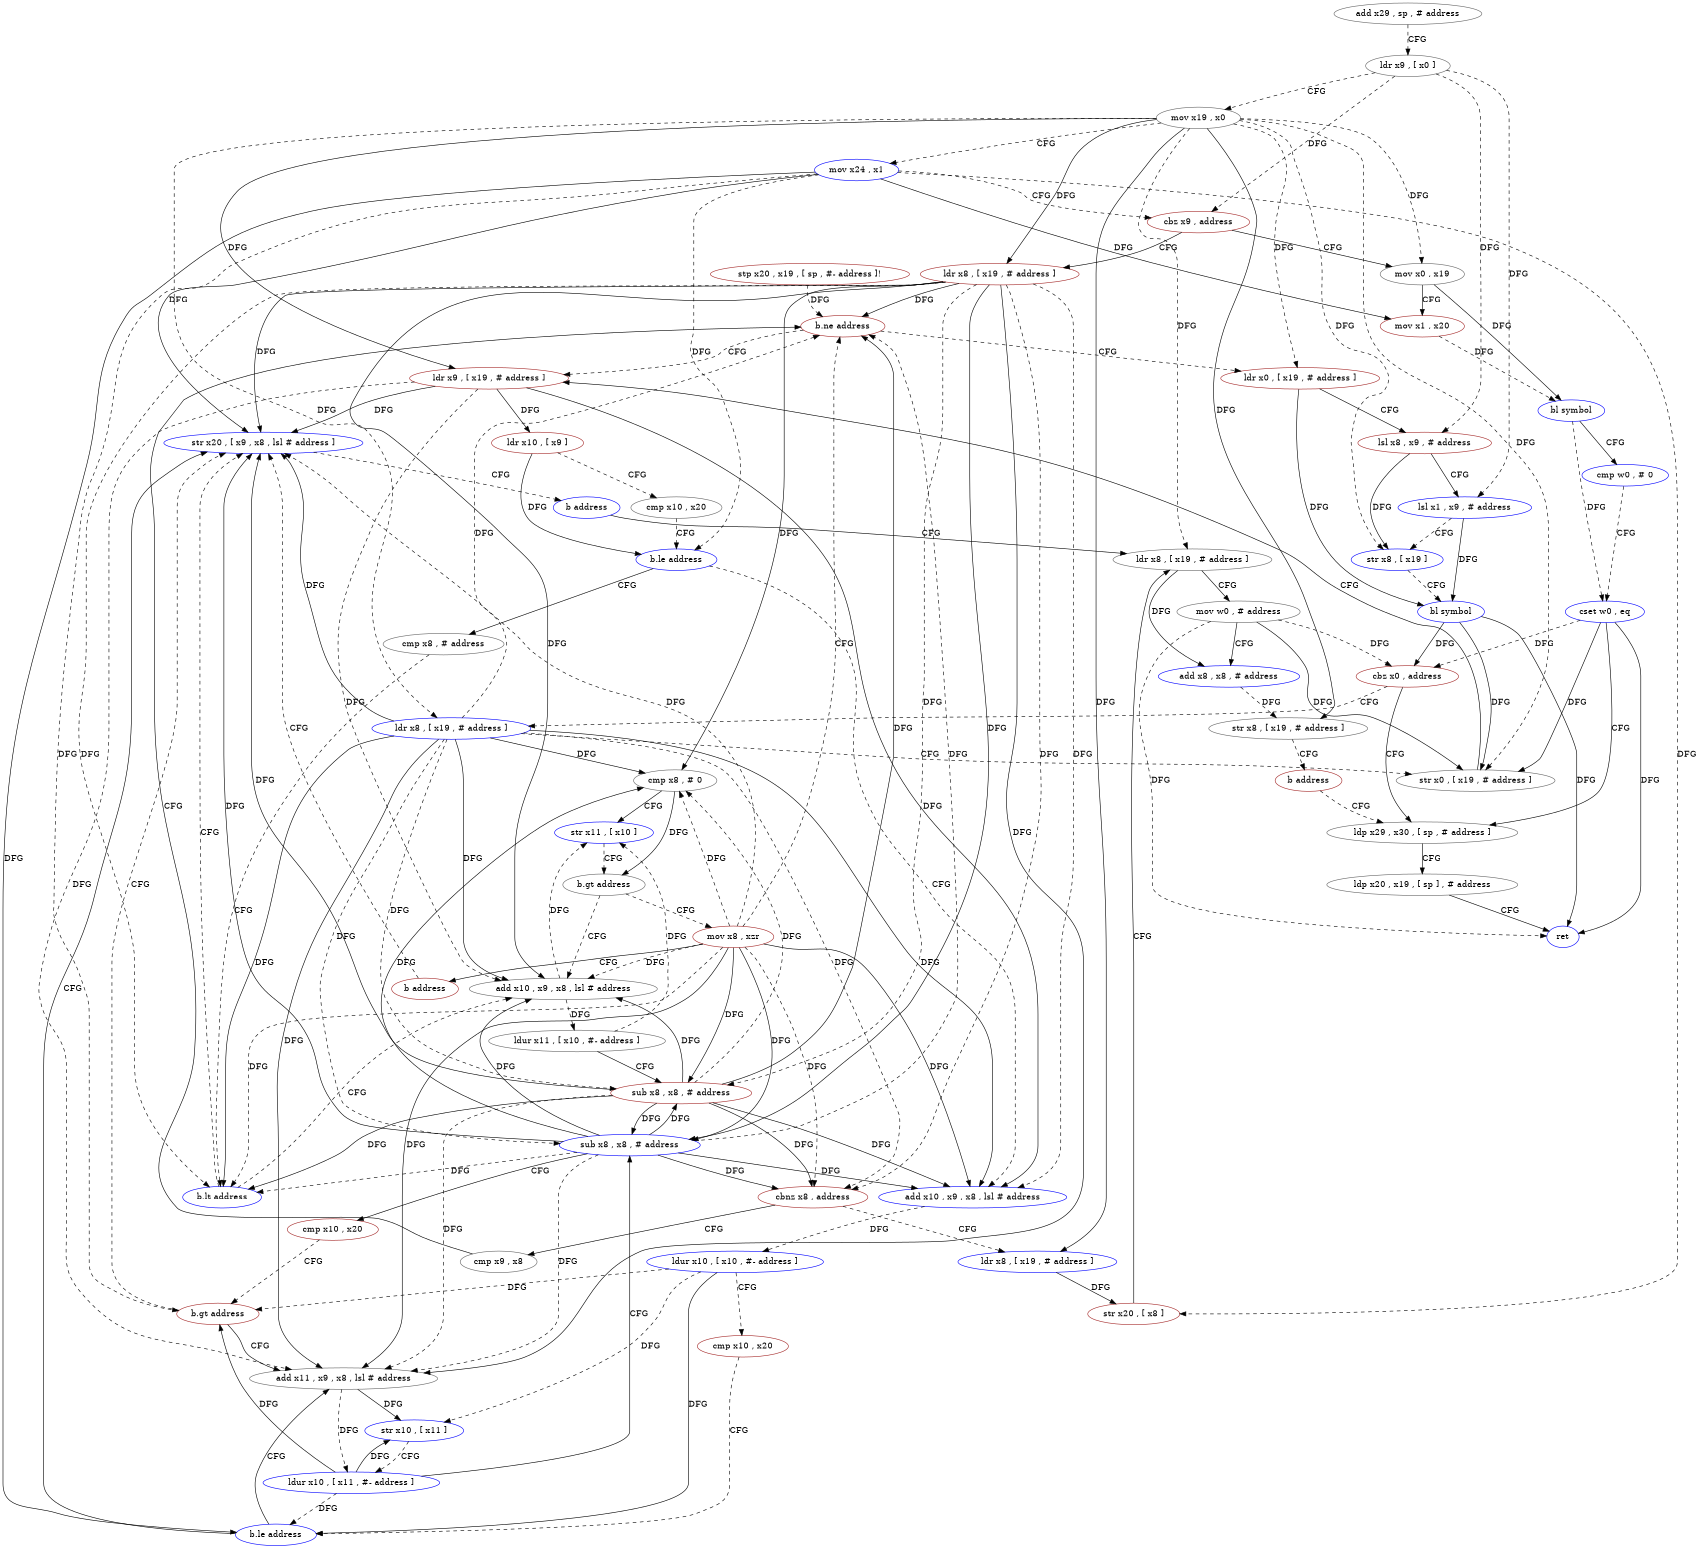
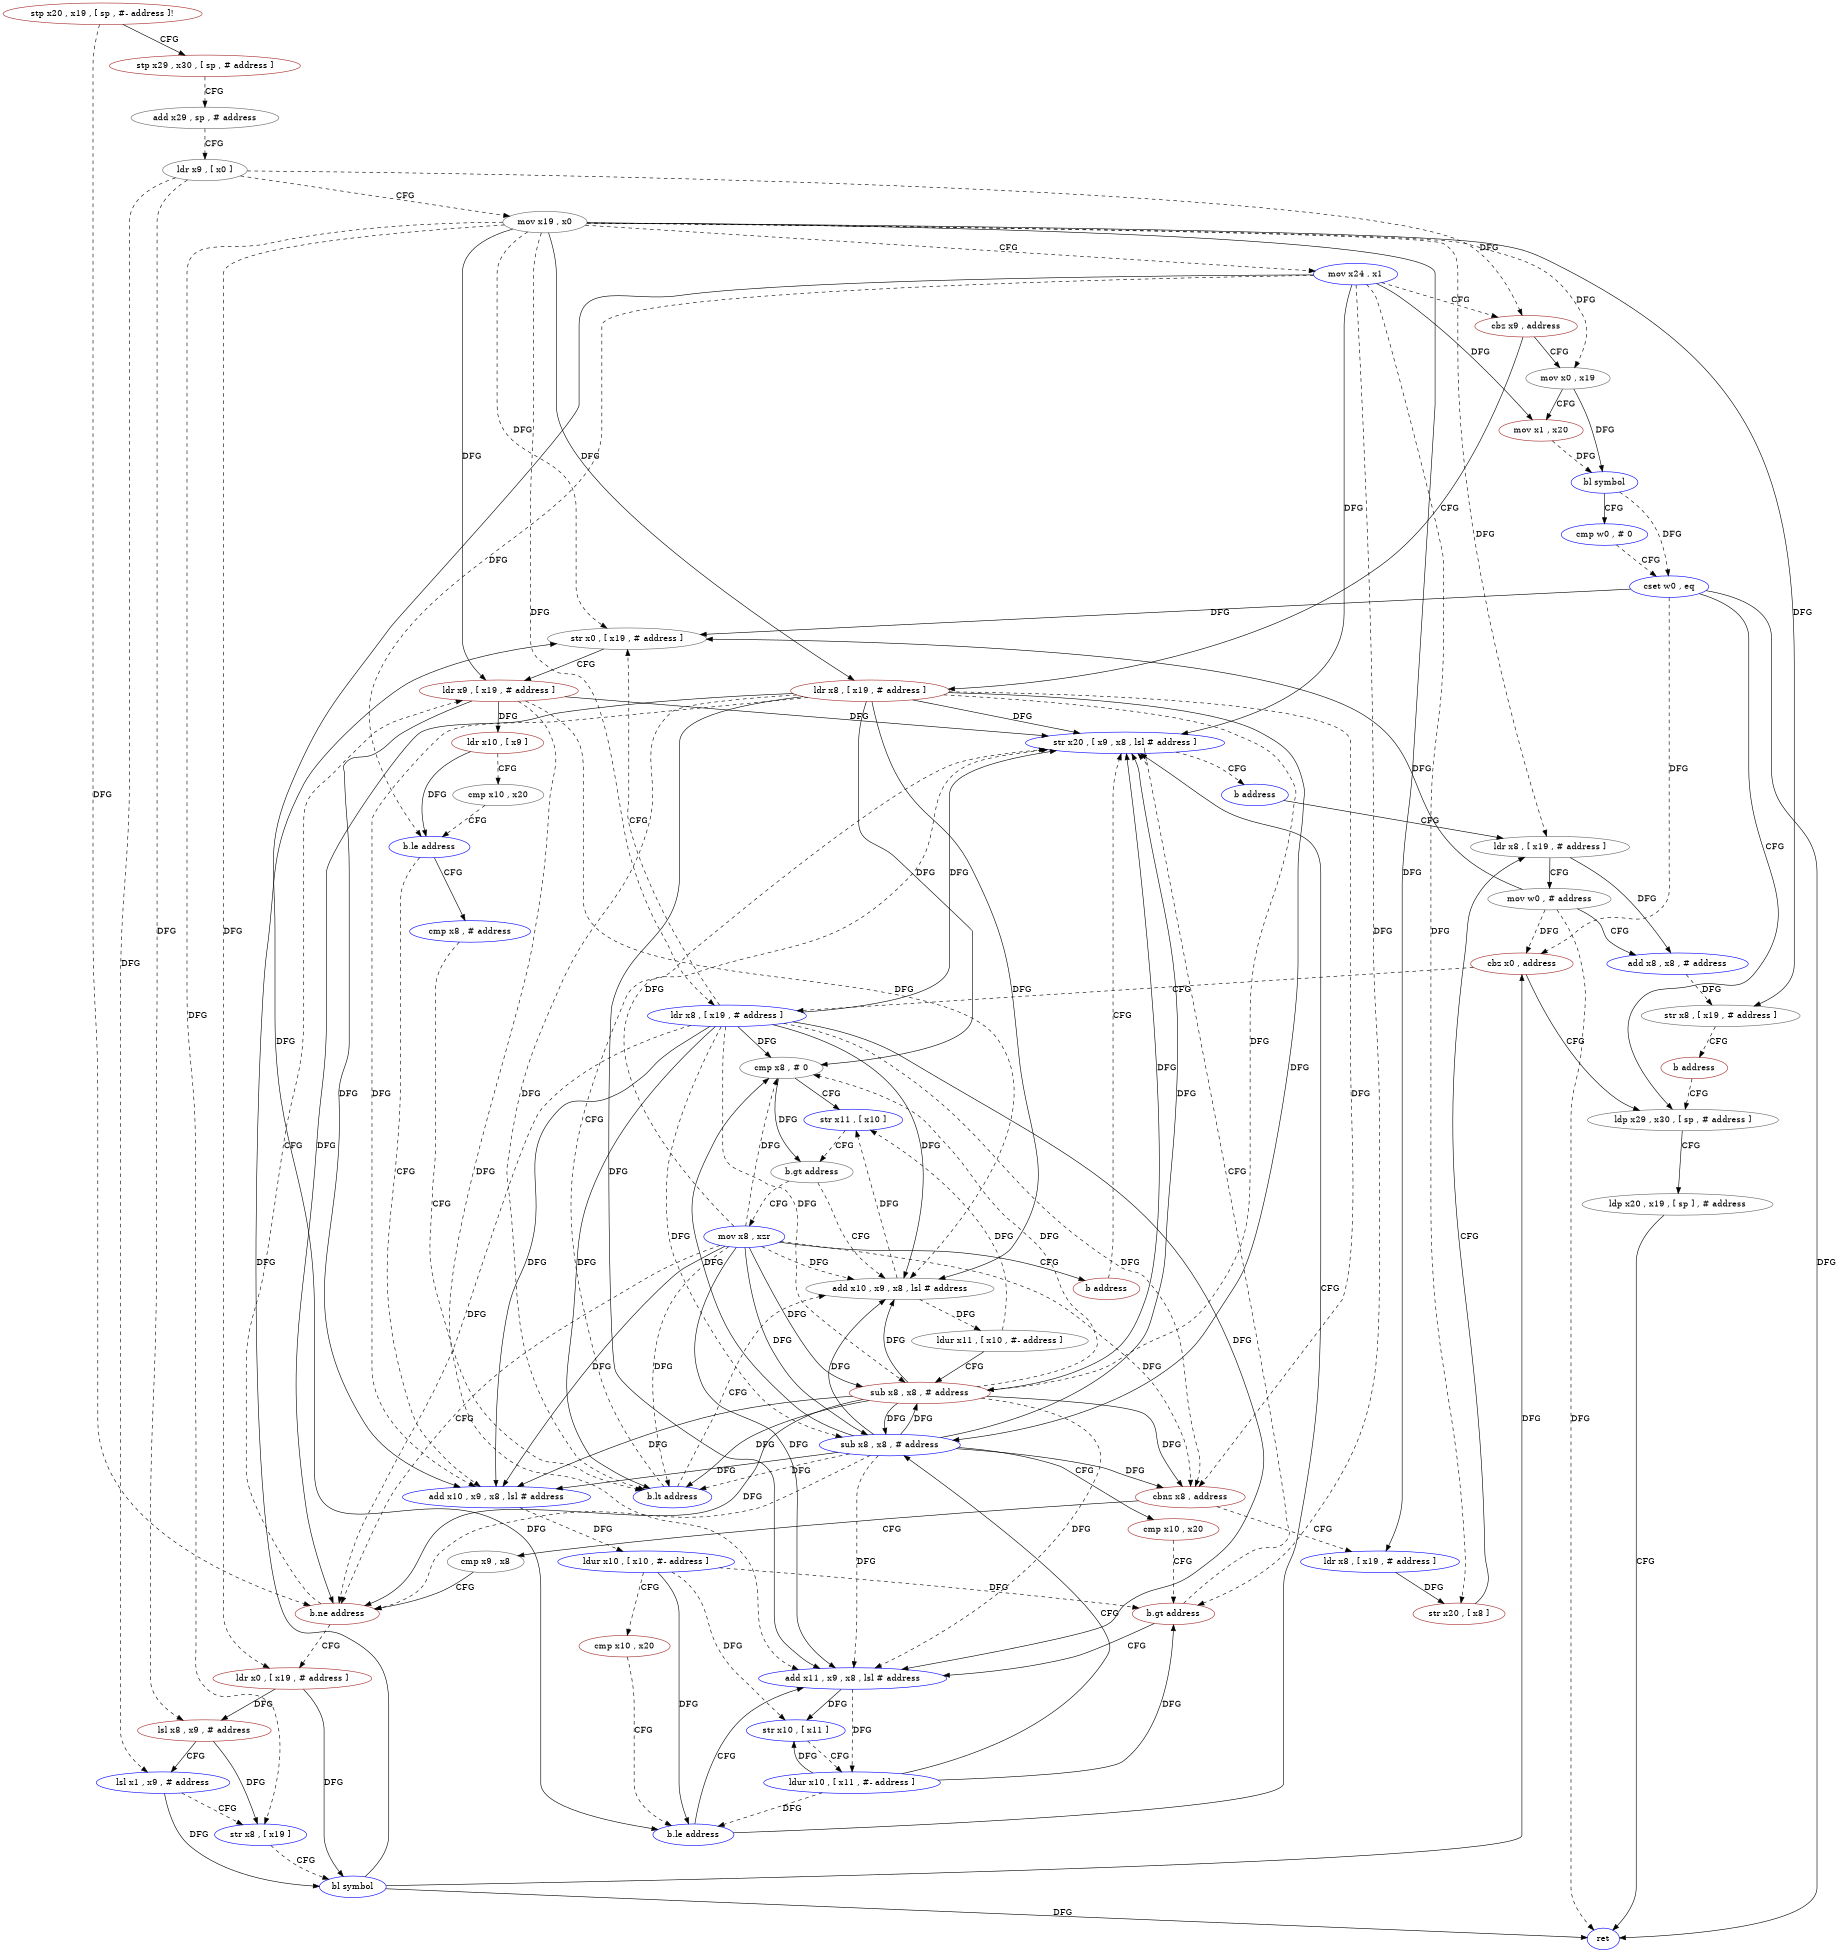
node "stp x29 , x30 , [ sp , # address ]": added
edge "ldr x0 , [ x19 , # address ]" -> "lsl x8 , x9 , # address": label "CFG" -> "DFG"
node "cmp x8 , # address": color gray40 -> blue
node "mov x8 , xzr": color brown -> blue
node "add x11 , x9 , x8 , lsl # address": color gray40 -> blue
